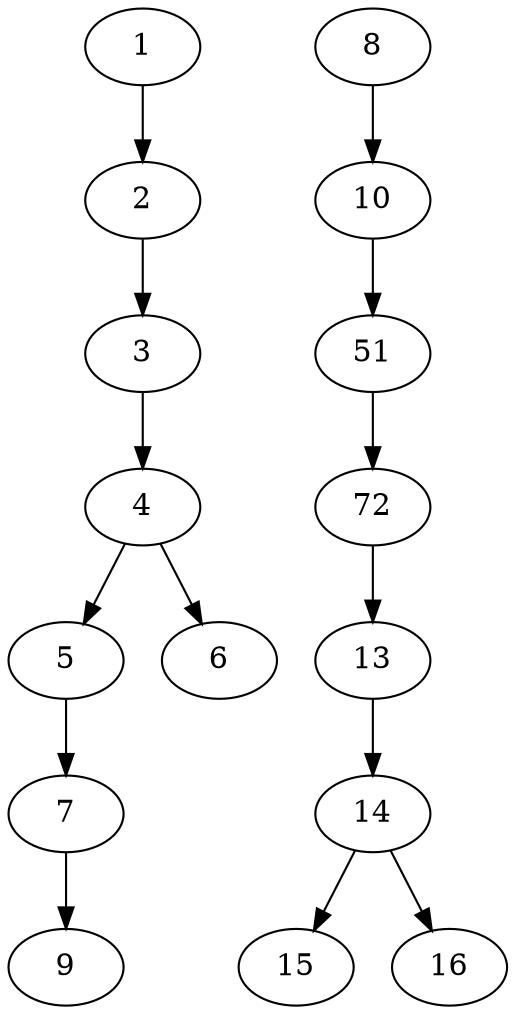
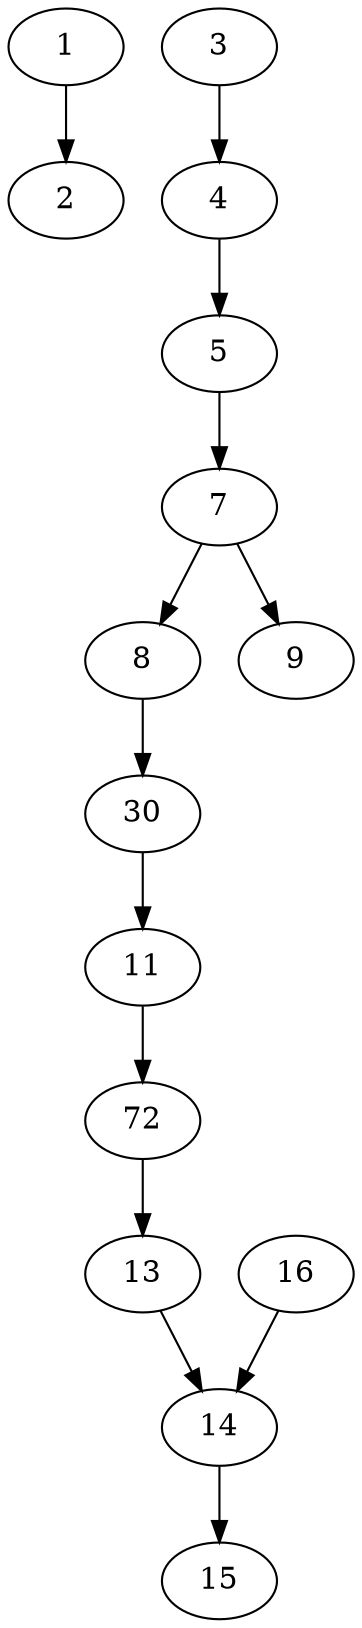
node "10": label "10" -> "30"
edge "2" -> "3": removed
node "51": label "51" -> "11"
edge "7" -> "8": added
node "6": removed
edge "14" -> "16": reversed
